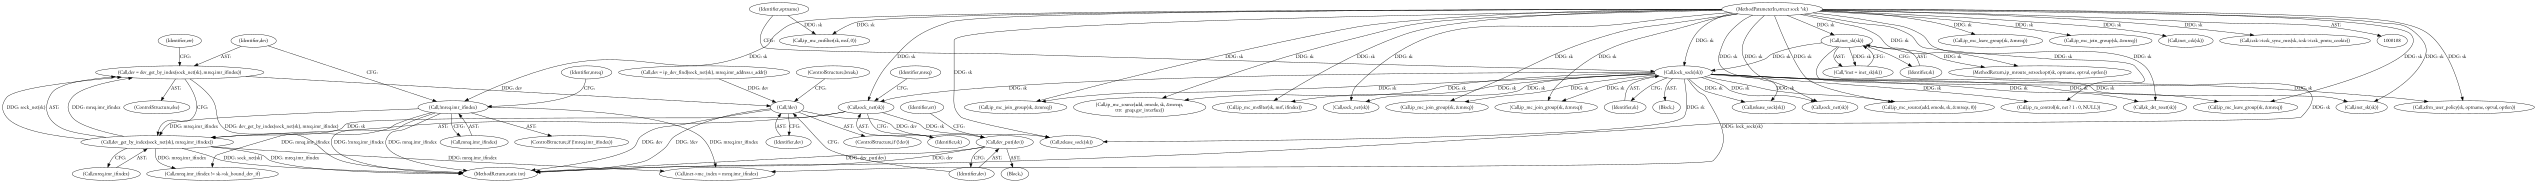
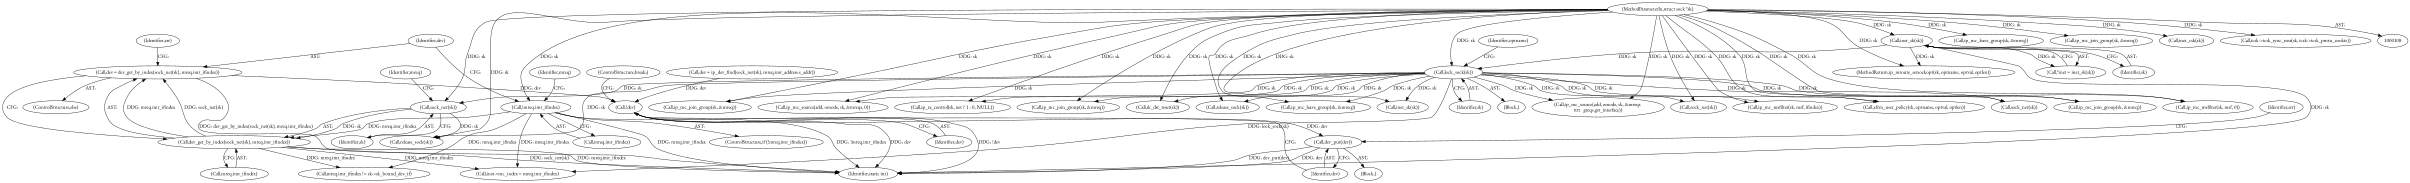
edge "(Identifier,optname)" -> "(Call,ip_mc_msfilter(sk, msf, 0))": now "(Call,lock_sock(sk))" -> "(Call,ip_mc_msfilter(sk, msf, 0))"
node "(ControlStructure,if (!dev))": removed
node "(MethodReturn,static int)": label "(MethodReturn,static int)" -> "(Identifier,static int)"
